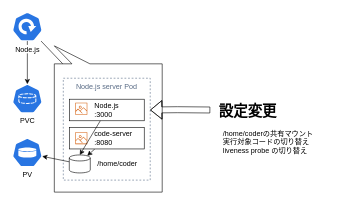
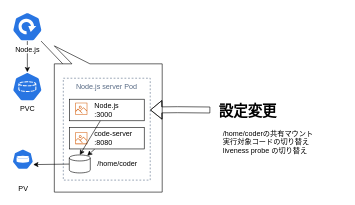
node "PVC": moved (27, 99) -> (27, 87)
node "PV": size 30x29 -> 21x42
